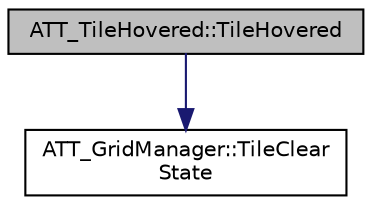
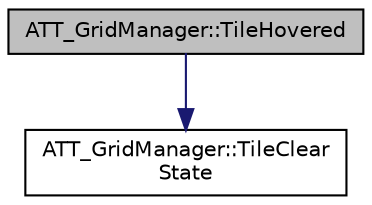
node "ATT_TileHovered::TileHovered": label "ATT_TileHovered::TileHovered" -> "ATT_GridManager::TileHovered"
